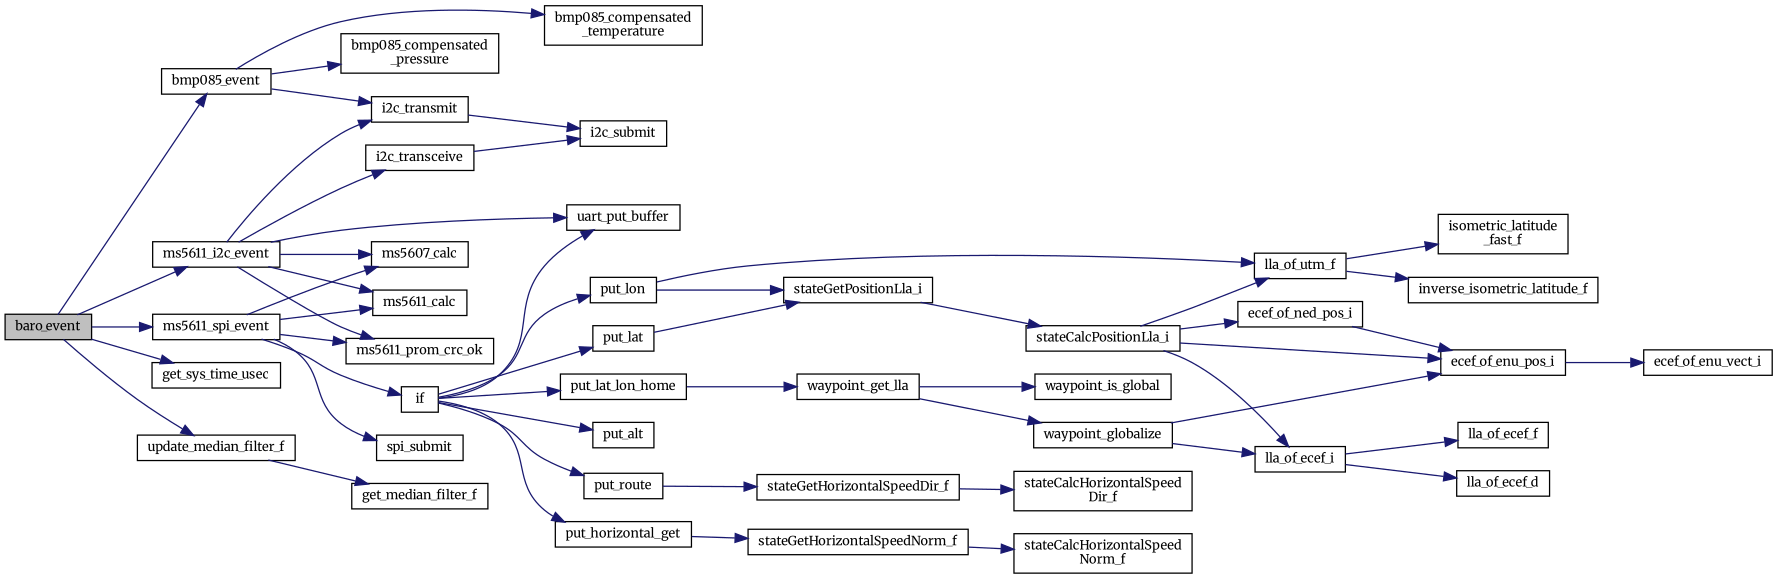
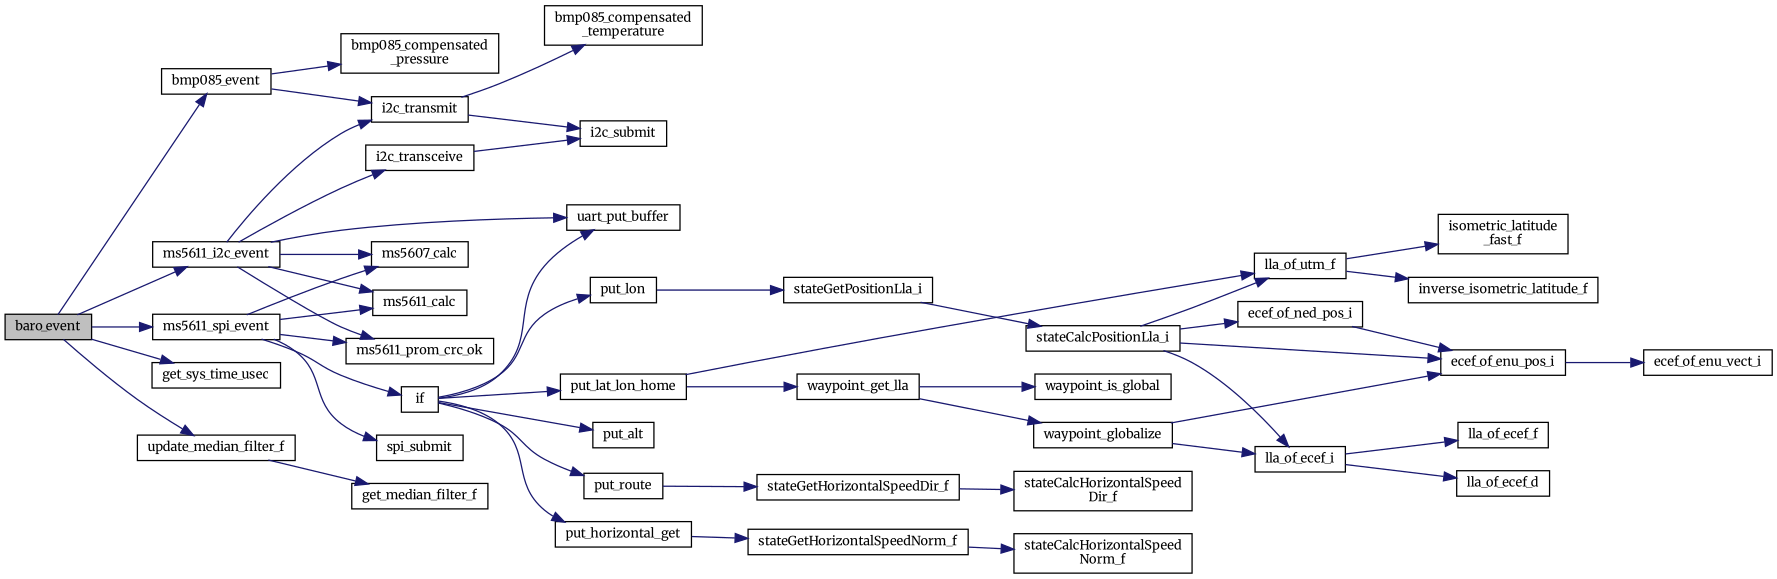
edge "bmp085_event" -> "bmp085_compensated _temperature": now "i2c_transmit" -> "bmp085_compensated _temperature"
edge "put_lon" -> "lla_of_utm_f": now "put_lat_lon_home" -> "lla_of_utm_f"
node "put_lat": removed
